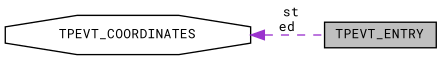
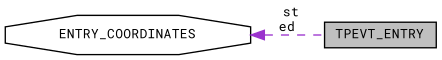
node "TPEVT_COORDINATES": label "TPEVT_COORDINATES" -> "ENTRY_COORDINATES"
